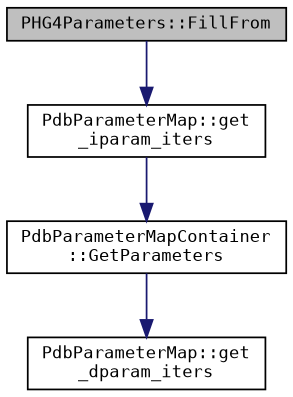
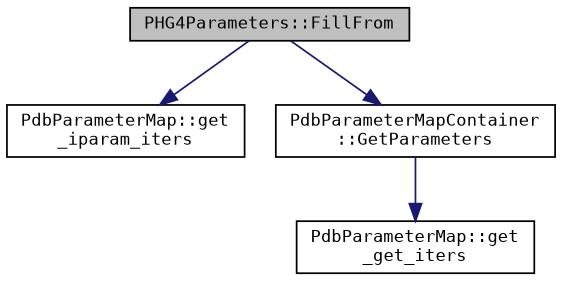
edge "PdbParameterMap::get _iparam_iters" -> "PdbParameterMapContainer ::GetParameters": now "PHG4Parameters::FillFrom" -> "PdbParameterMapContainer ::GetParameters"
node "PdbParameterMap::get _dparam_iters": label "PdbParameterMap::get _dparam_iters" -> "PdbParameterMap::get _get_iters"
